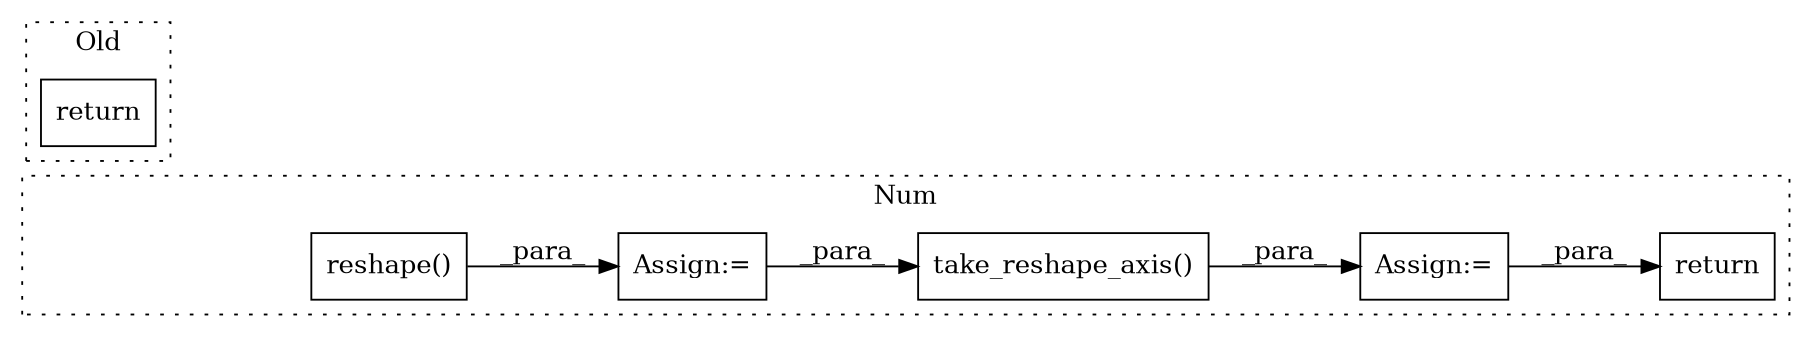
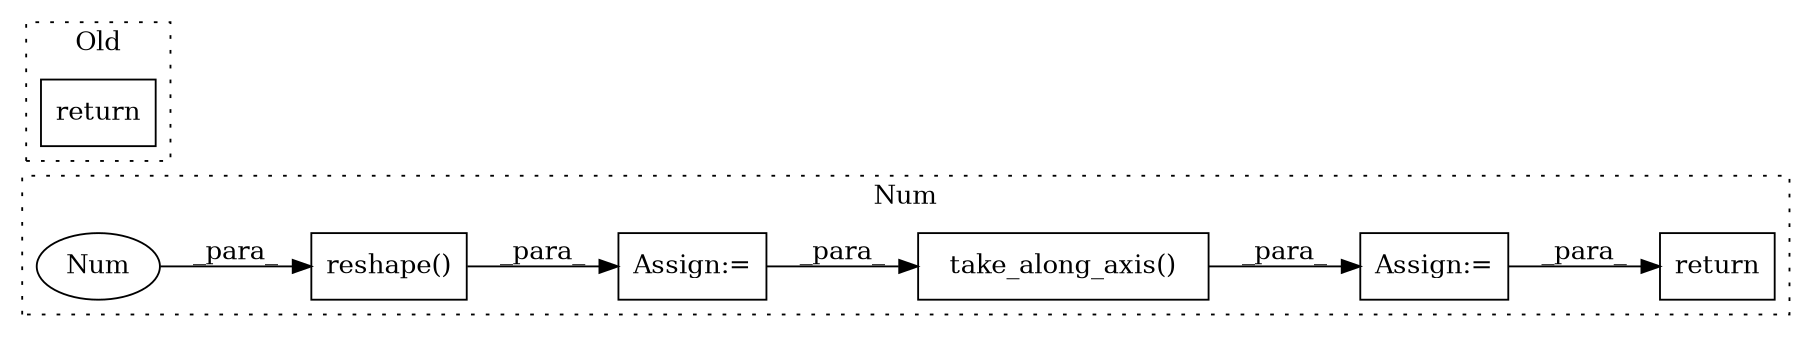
node "Num": added
node "take_reshape_axis()": label "take_reshape_axis()" -> "take_along_axis()"
